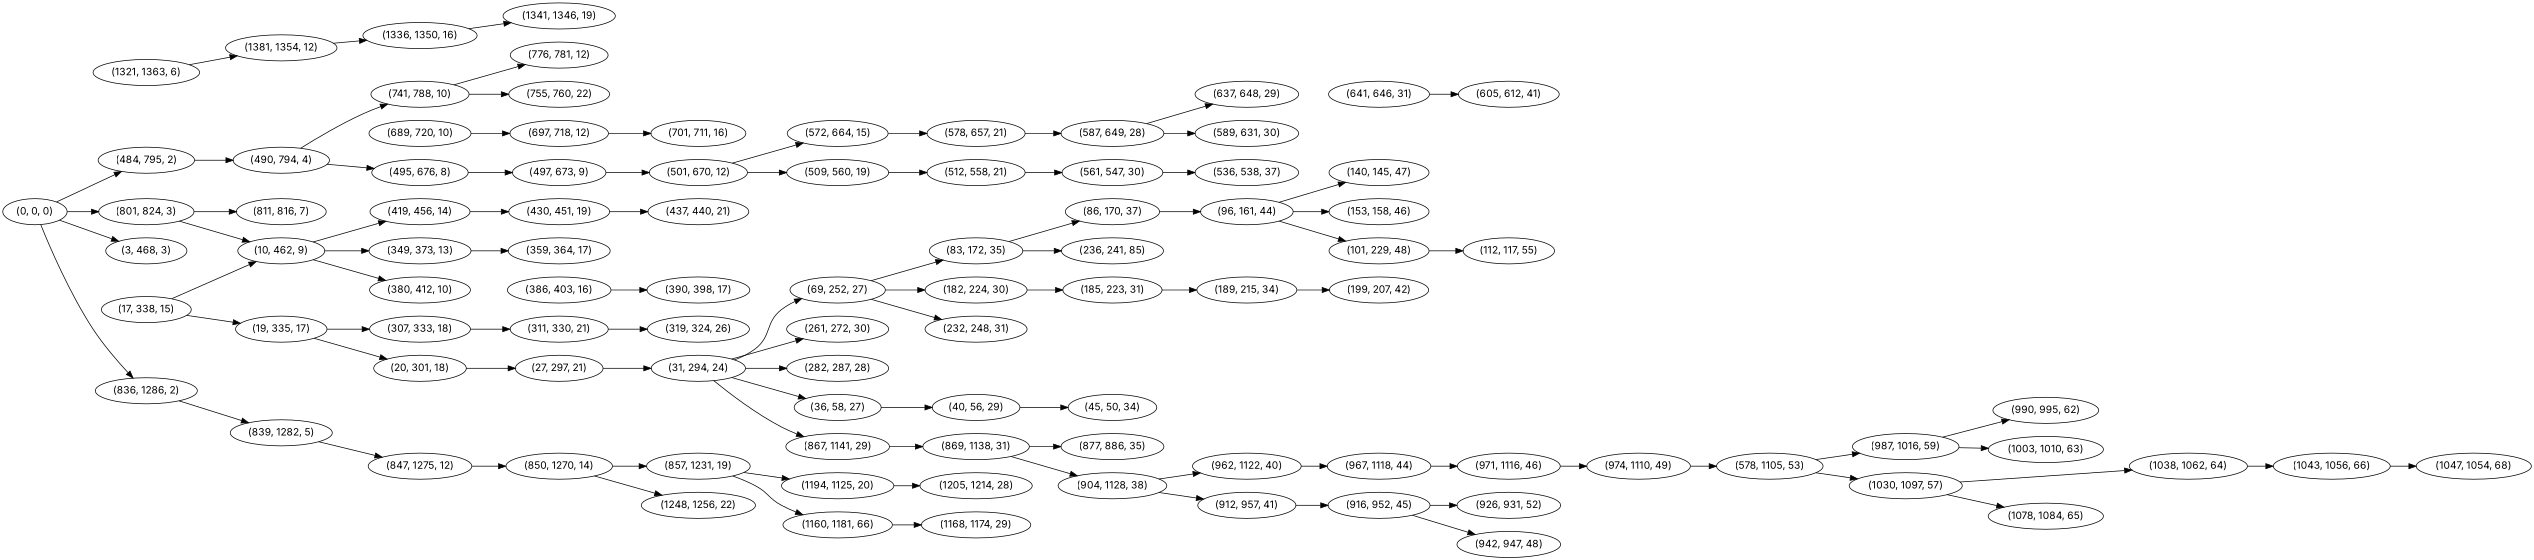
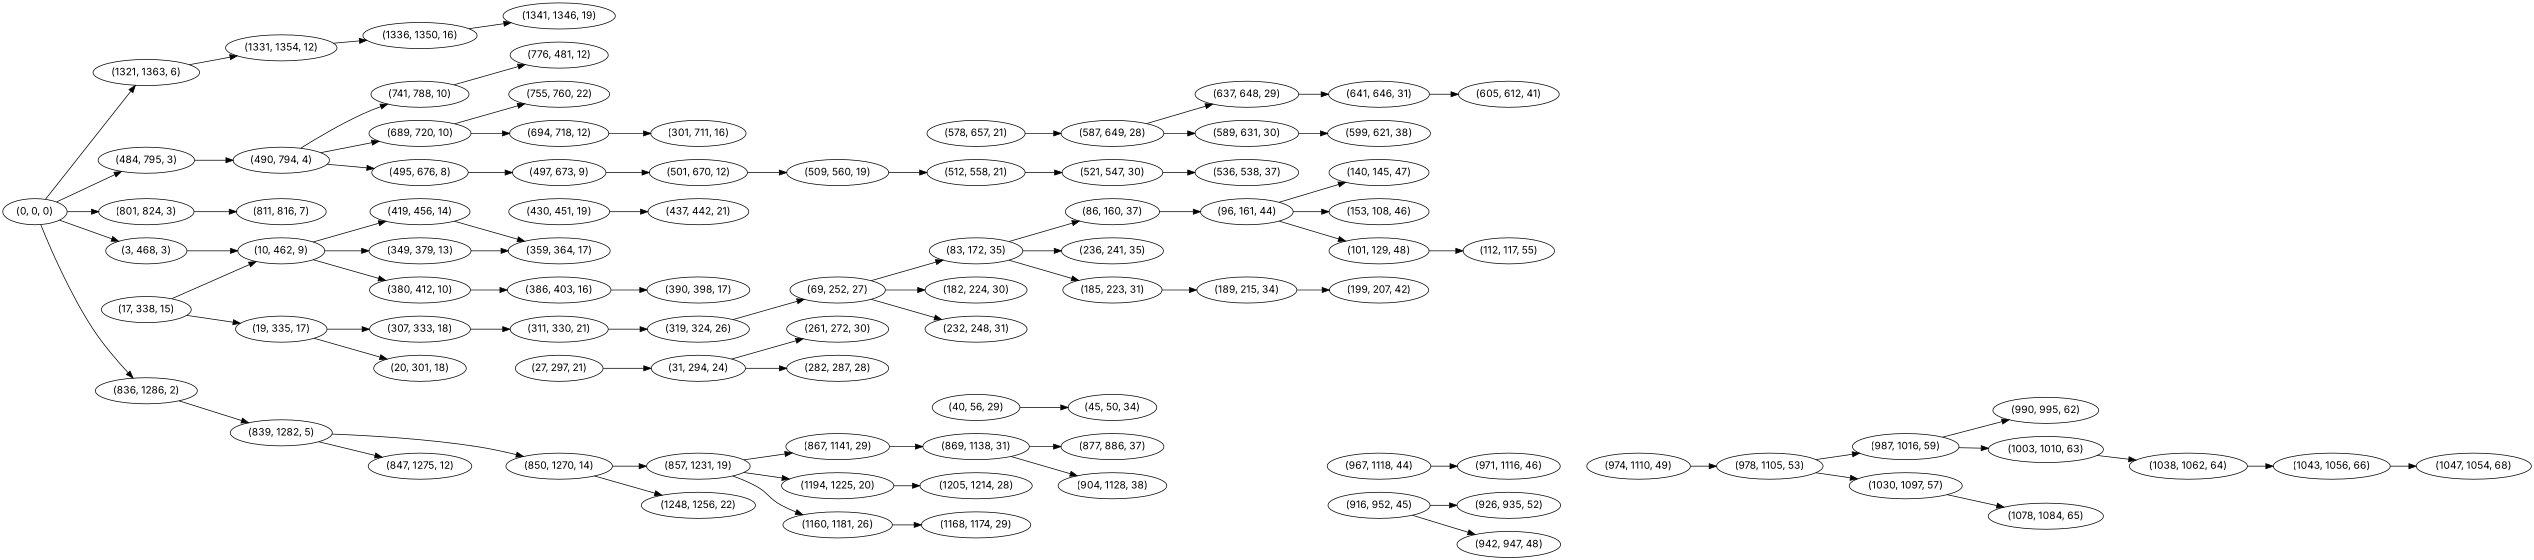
node "(1381, 1354, 12)": label "(1381, 1354, 12)" -> "(1331, 1354, 12)"
node "(776, 781, 12)": label "(776, 781, 12)" -> "(776, 481, 12)"
edge "(741, 788, 10)" -> "(755, 760, 22)": now "(689, 720, 10)" -> "(755, 760, 22)"
edge "(637, 648, 29)" -> "(641, 646, 31)": added
node "(697, 718, 12)": label "(697, 718, 12)" -> "(694, 718, 12)"
node "(701, 711, 16)": label "(701, 711, 16)" -> "(301, 711, 16)"
node "(572, 664, 15)": removed
node "(599, 621, 38)": added
edge "(0, 0, 0)" -> "(1321, 1363, 6)": added
edge "(490, 794, 4)" -> "(689, 720, 10)": added
node "(484, 795, 2)": label "(484, 795, 2)" -> "(484, 795, 3)"
node "(561, 547, 30)": label "(561, 547, 30)" -> "(521, 547, 30)"
edge "(419, 456, 14)" -> "(430, 451, 19)": now "(419, 456, 14)" -> "(359, 364, 17)"
node "(437, 440, 21)": label "(437, 440, 21)" -> "(437, 442, 21)"
node "(86, 170, 37)": label "(86, 170, 37)" -> "(86, 160, 37)"
node "(153, 158, 46)": label "(153, 158, 46)" -> "(153, 108, 46)"
edge "(801, 824, 3)" -> "(10, 462, 9)": now "(3, 468, 3)" -> "(10, 462, 9)"
node "(349, 373, 13)": label "(349, 373, 13)" -> "(349, 379, 13)"
node "(236, 241, 85)": label "(236, 241, 85)" -> "(236, 241, 35)"
node "(101, 229, 48)": label "(101, 229, 48)" -> "(101, 129, 48)"
edge "(380, 412, 10)" -> "(386, 403, 16)": added
edge "(182, 224, 30)" -> "(185, 223, 31)": now "(83, 172, 35)" -> "(185, 223, 31)"
edge "(31, 294, 24)" -> "(69, 252, 27)": now "(319, 324, 26)" -> "(69, 252, 27)"
edge "(20, 301, 18)" -> "(27, 297, 21)": removed
node "(36, 58, 27)": removed
edge "(31, 294, 24)" -> "(867, 1141, 29)": now "(857, 1231, 19)" -> "(867, 1141, 29)"
node "(877, 886, 35)": label "(877, 886, 35)" -> "(877, 886, 37)"
edge "(847, 1275, 12)" -> "(850, 1270, 14)": now "(839, 1282, 5)" -> "(850, 1270, 14)"
node "(962, 1122, 40)": removed
edge "(971, 1116, 46)" -> "(974, 1110, 49)": removed
node "(578, 1105, 53)": label "(578, 1105, 53)" -> "(978, 1105, 53)"
edge "(1030, 1097, 57)" -> "(1038, 1062, 64)": now "(1003, 1010, 63)" -> "(1038, 1062, 64)"
node "(1194, 1125, 20)": label "(1194, 1125, 20)" -> "(1194, 1225, 20)"
node "(912, 957, 41)": removed
node "(926, 931, 52)": label "(926, 931, 52)" -> "(926, 935, 52)"
node "(1160, 1181, 66)": label "(1160, 1181, 66)" -> "(1160, 1181, 26)"
